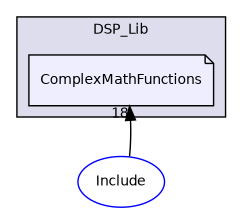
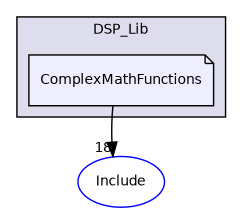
edge "Include" -> "ComplexMathFunctions": reversed
